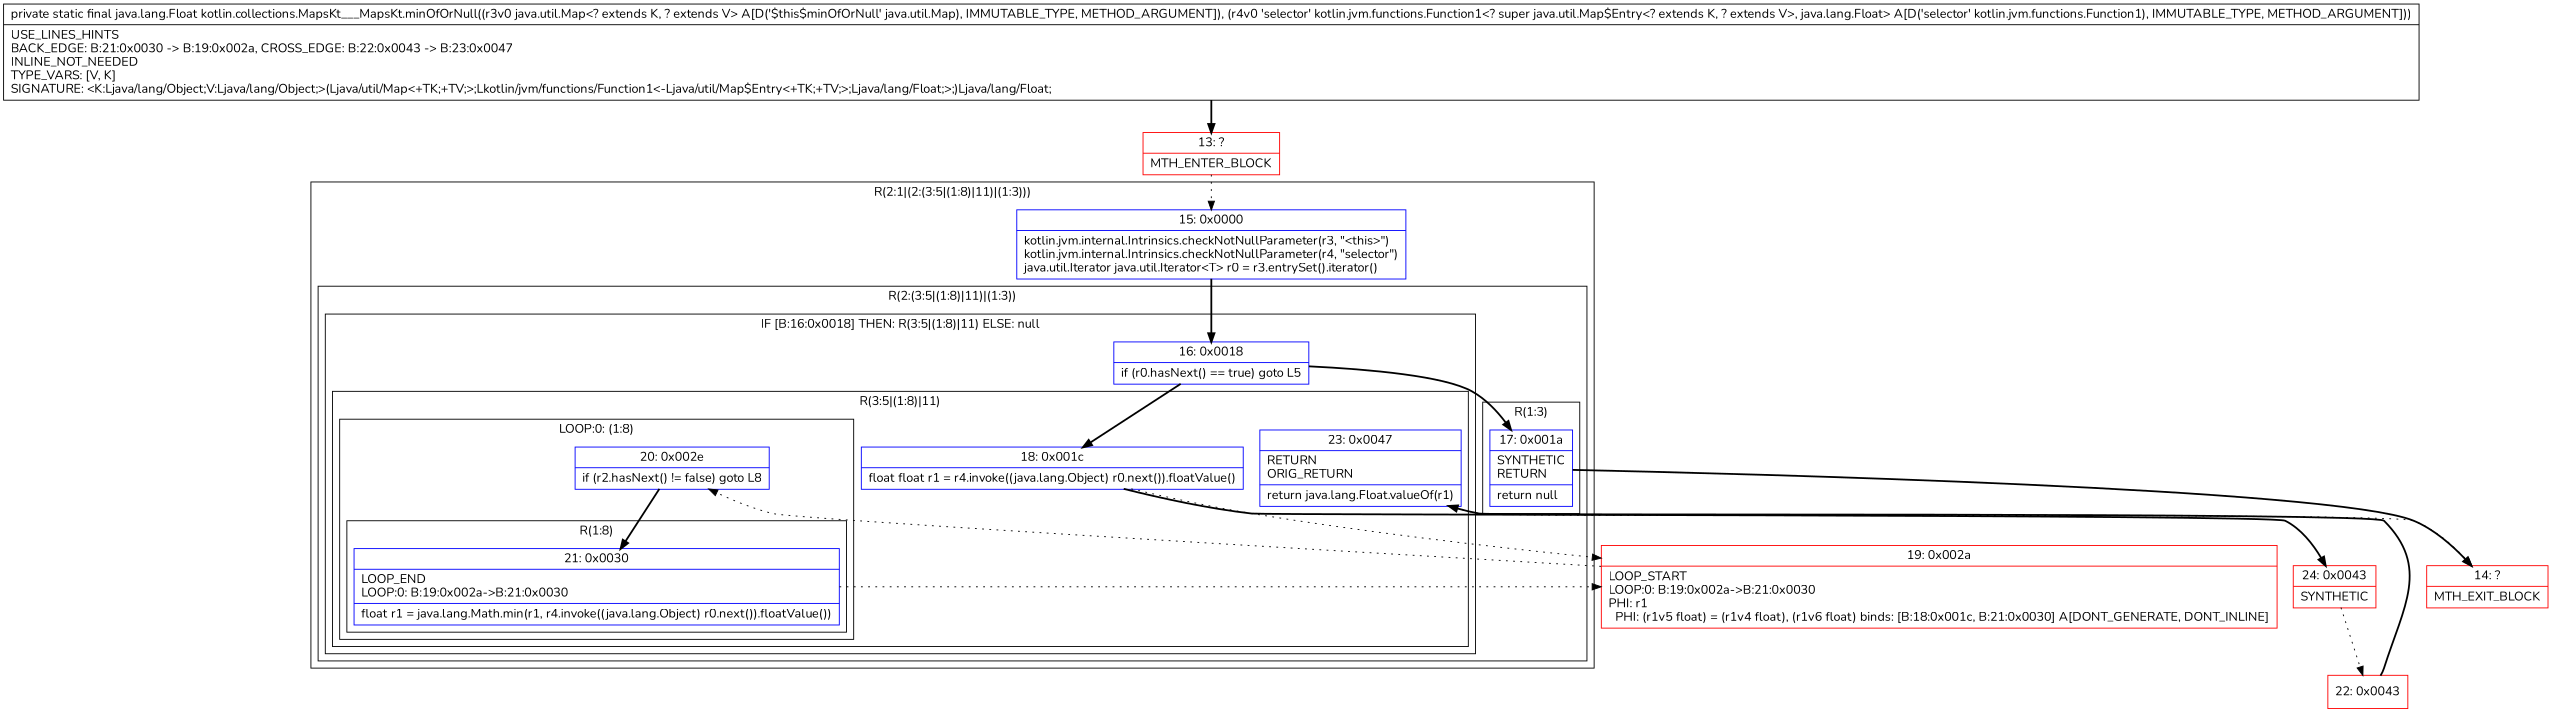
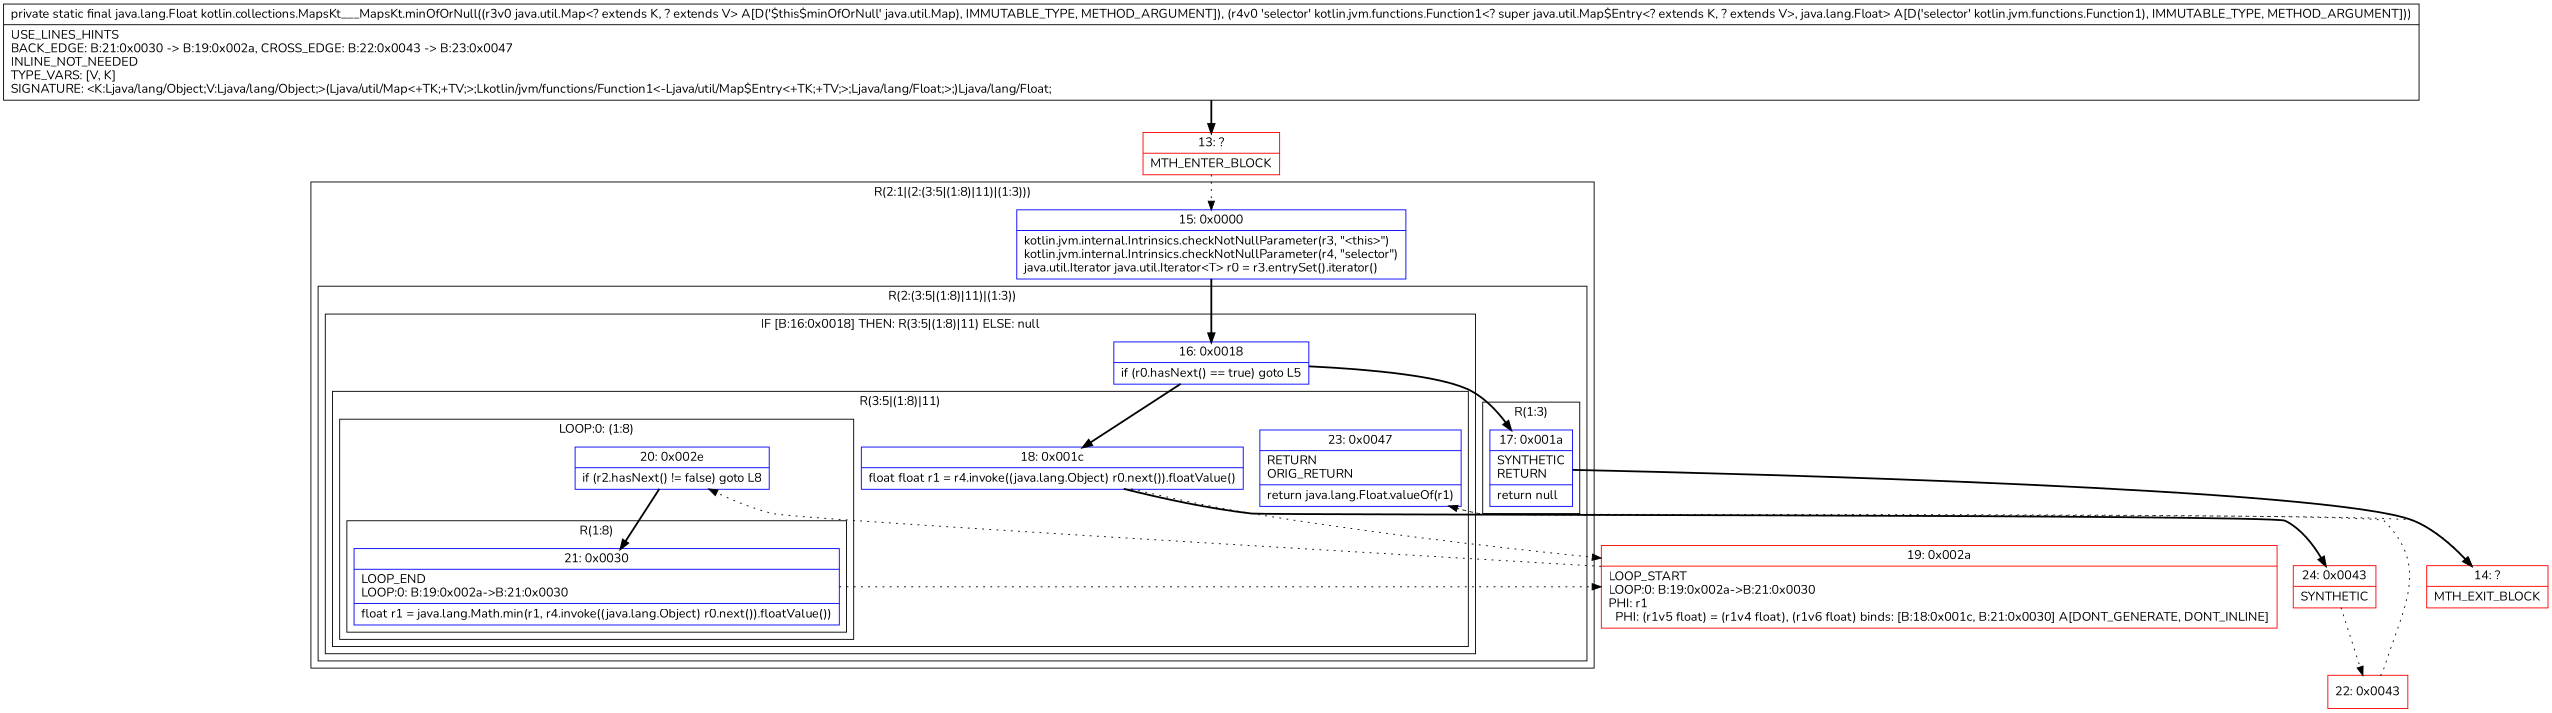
edge "22: 0x0043" -> "23: 0x0047": style bold -> dotted
